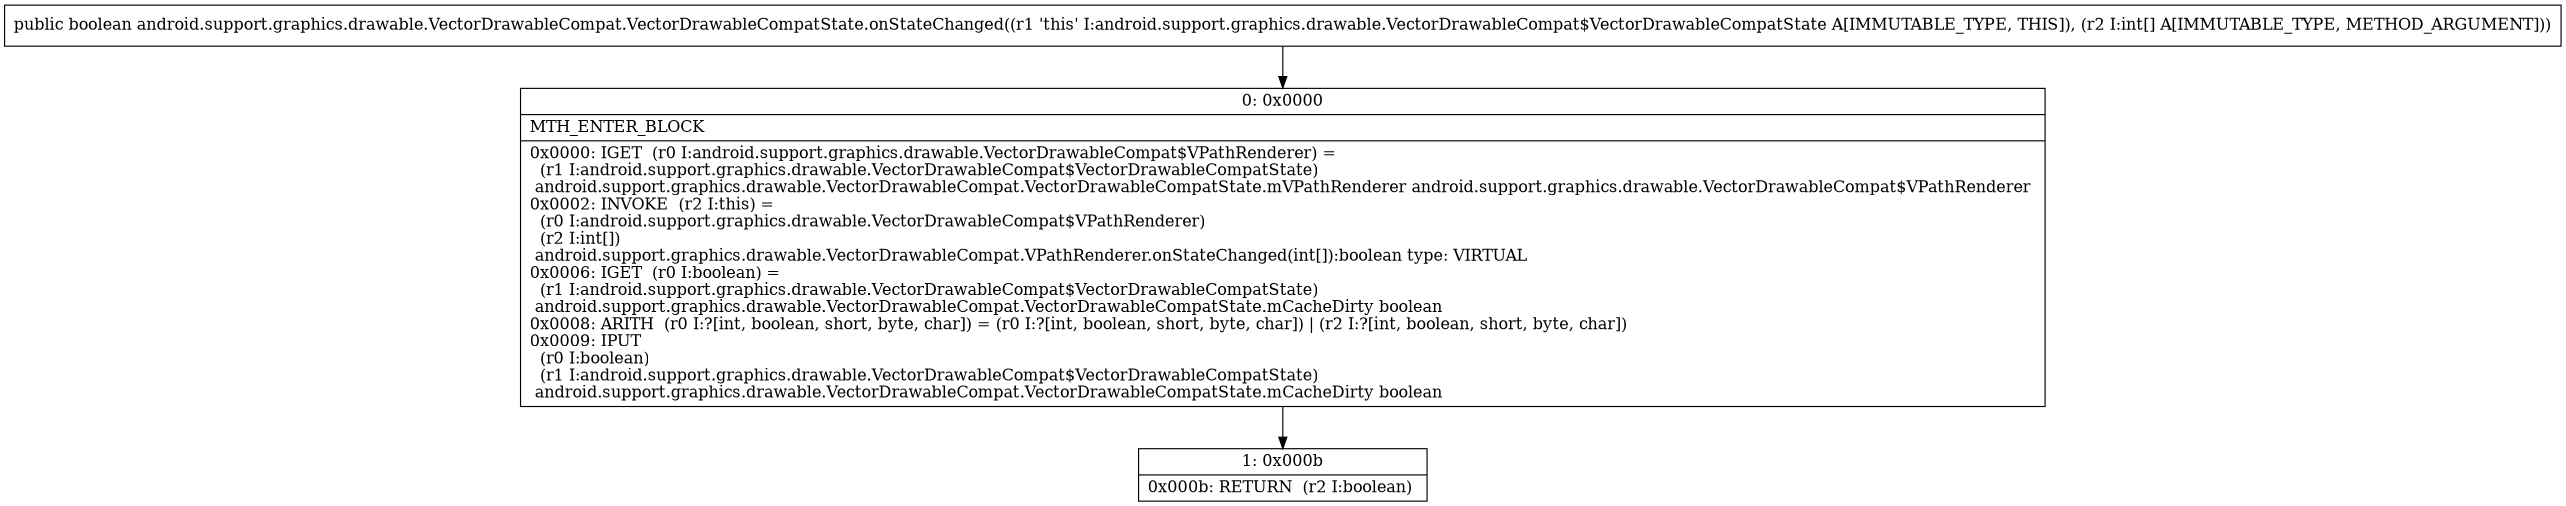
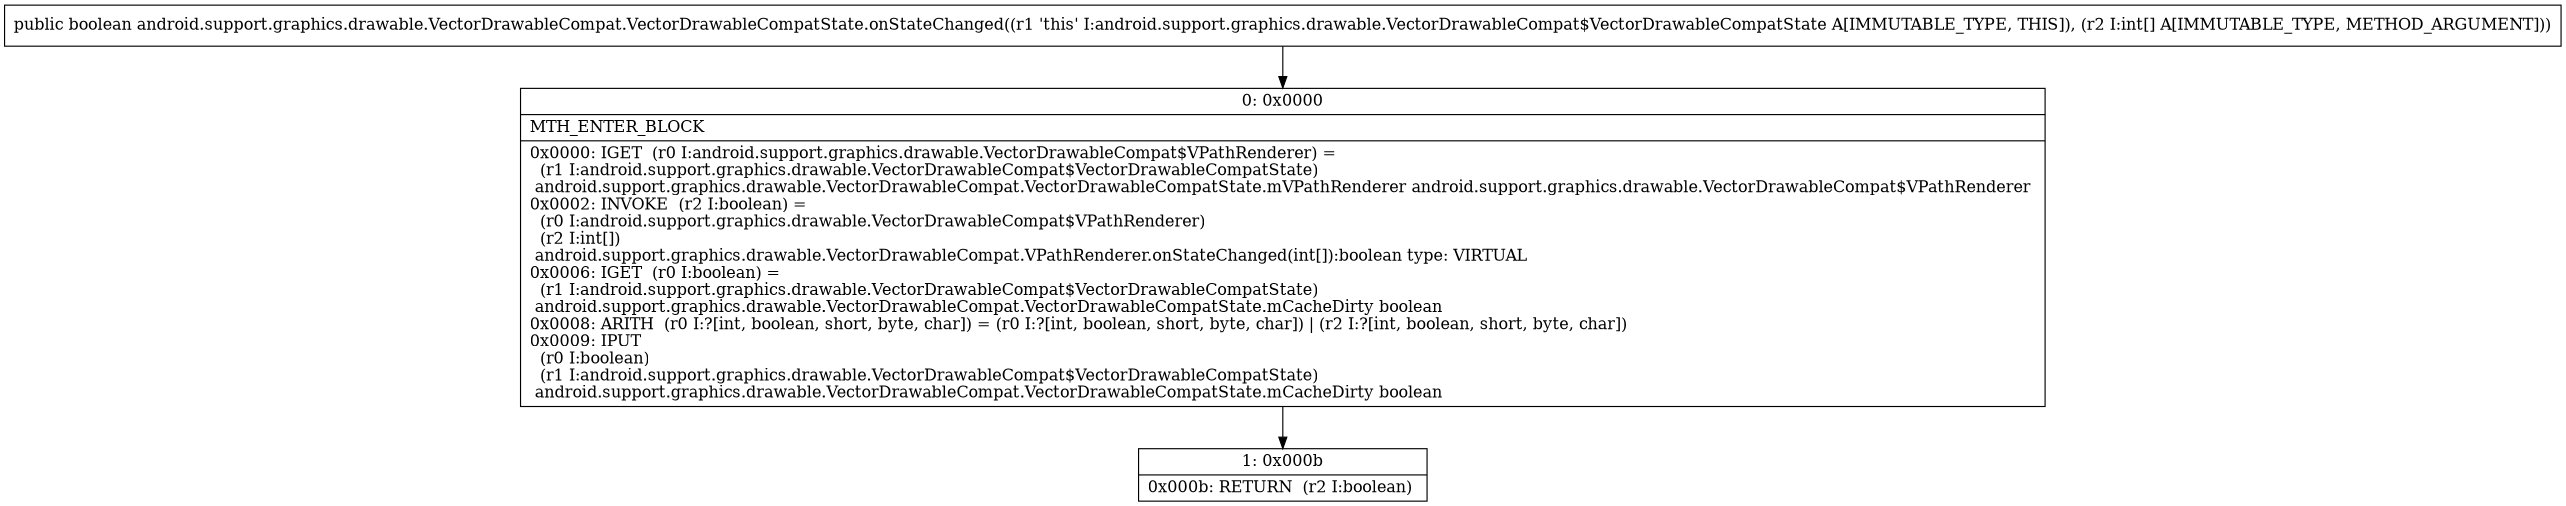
node "0: 0x0000": text "0x0002: INVOKE  (r2 I:this) =" -> "0x0002: INVOKE  (r2 I:boolean) ="
